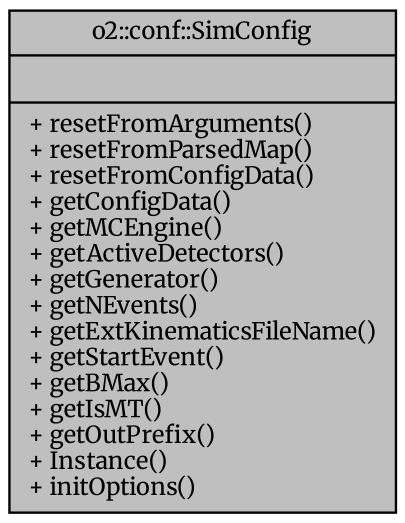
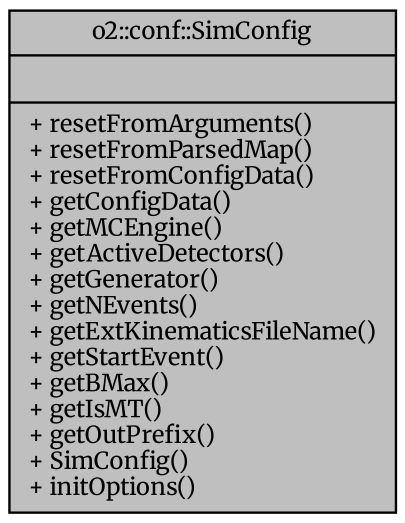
node "o2::conf::SimConfig": text "+ Instance()" -> "+ SimConfig()"
